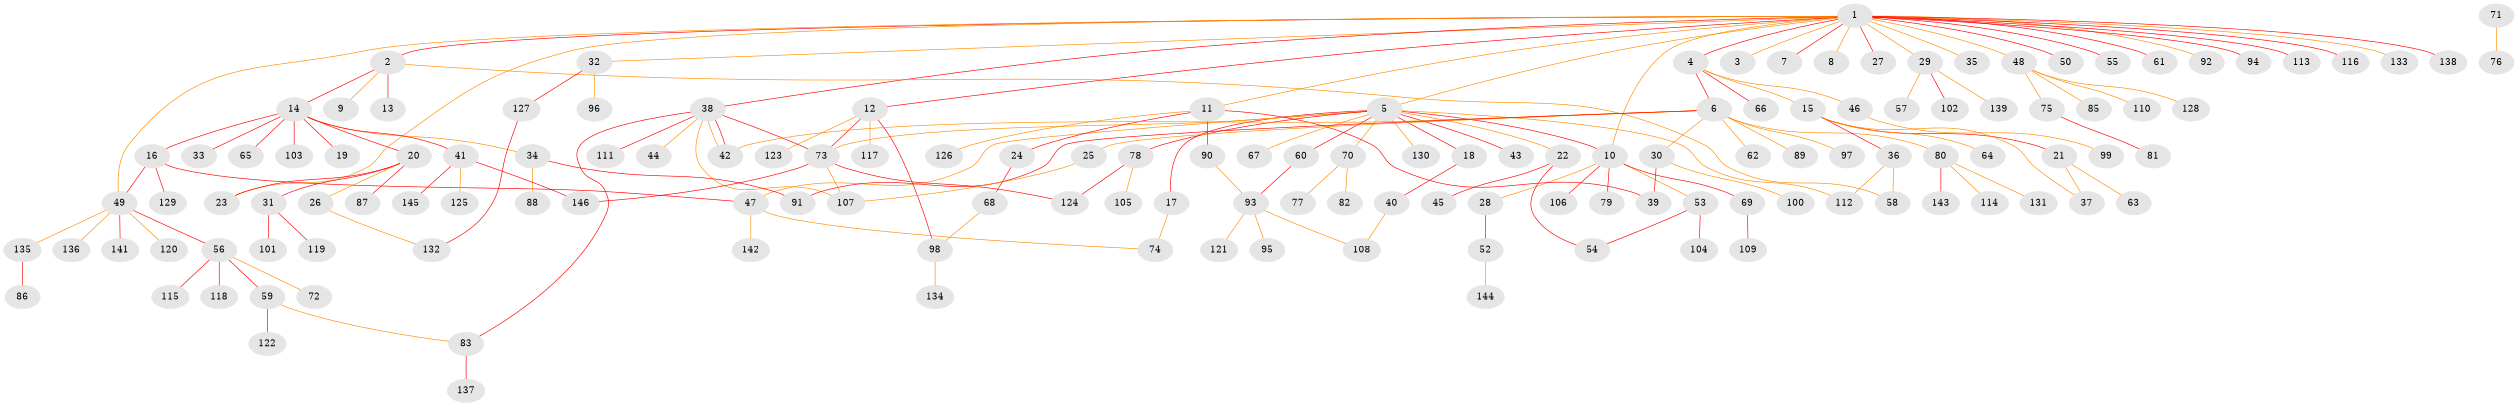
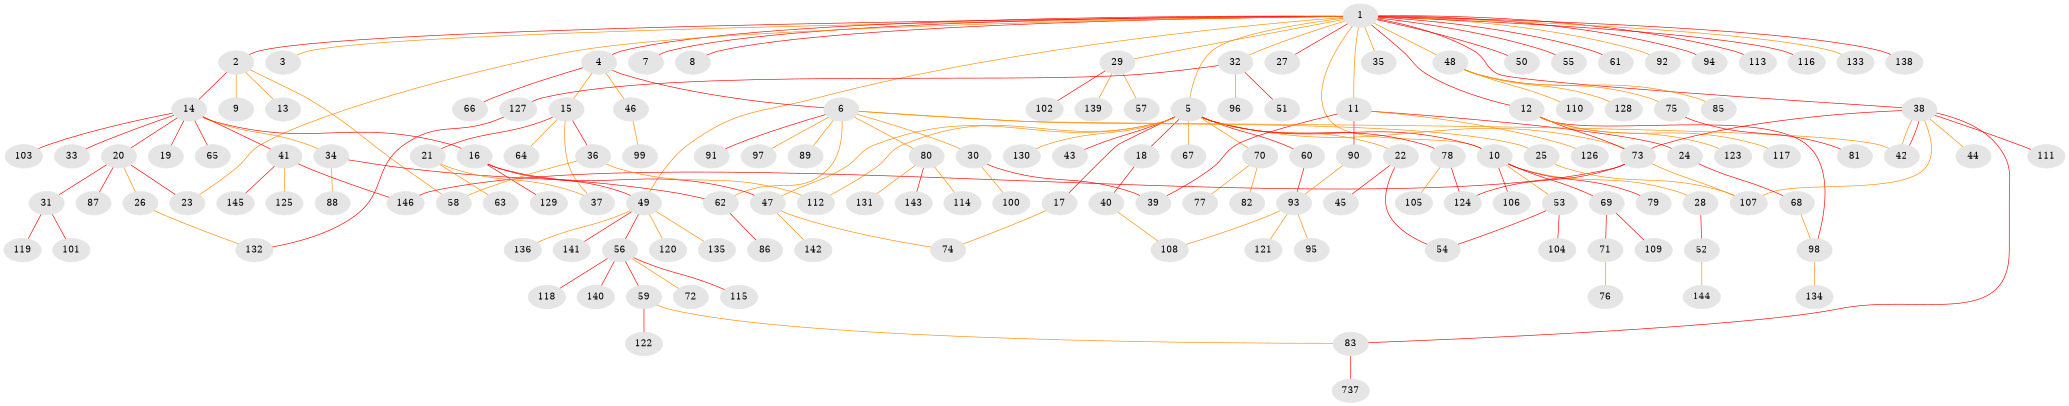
edge "1" -- "8": color darkorange -> red
edge "2" -- "13": color red -> darkorange
node "51": added
edge "34" -- "91": now "34" -- "62"
edge "69" -- "71": added
edge "135" -- "86": now "62" -- "86"
node "140": added
node "137": label "137" -> "737"
